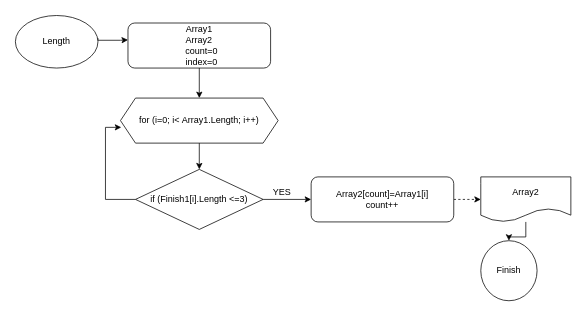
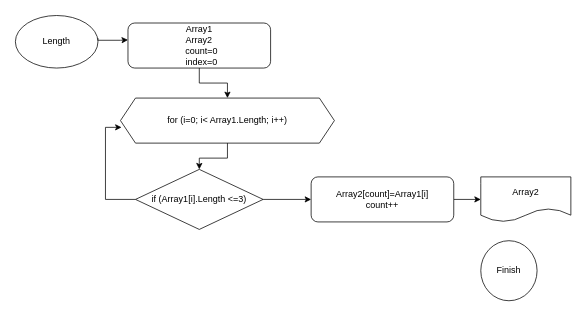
node "for (i=0; i< Array1.Length; i++)": size 158x45 -> 214x45
node "YES": removed
node "if (Finish1[i].Length <=3)": label "if (Finish1[i].Length <=3)" -> "if (Array1[i].Length <=3)"
edge "Array2[count]=Array1[i] count++" -> "Array2": style dashed -> solid
edge "Array2" -> "Finish": removed
